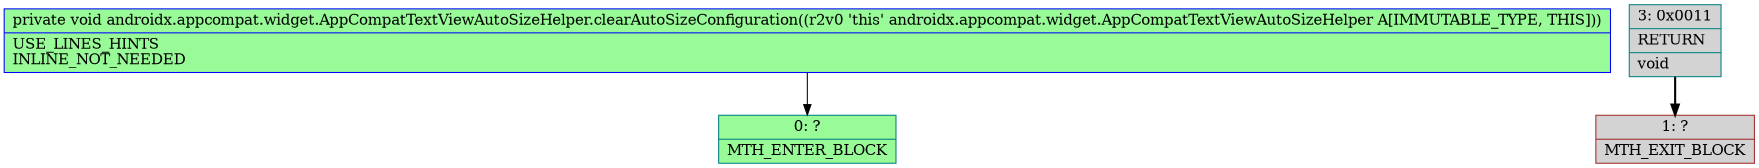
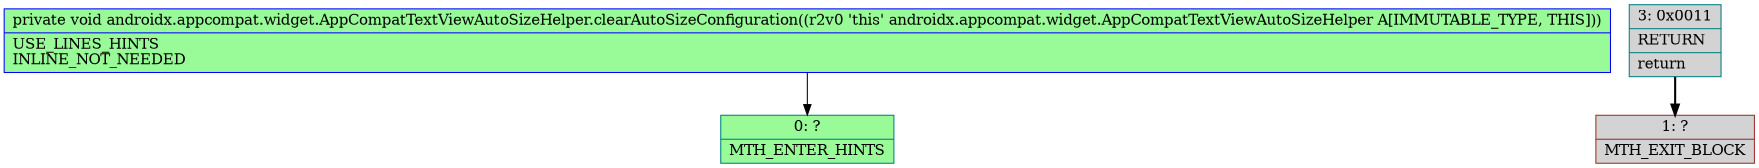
node "3: 0x0011": text "void" -> "return"
node "0: ?": text "MTH_ENTER_BLOCK" -> "MTH_ENTER_HINTS"
